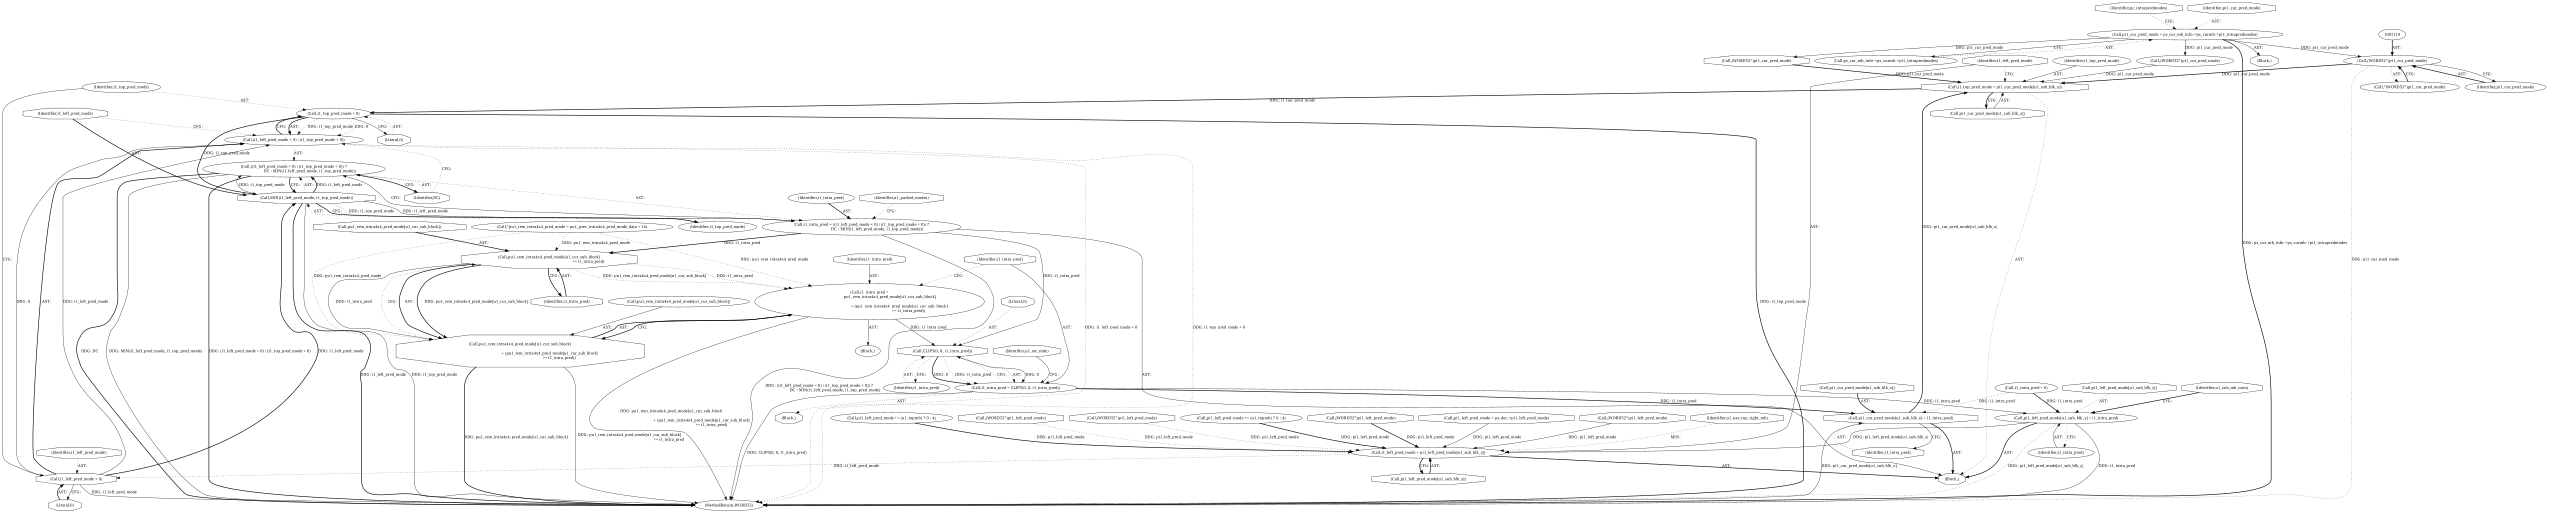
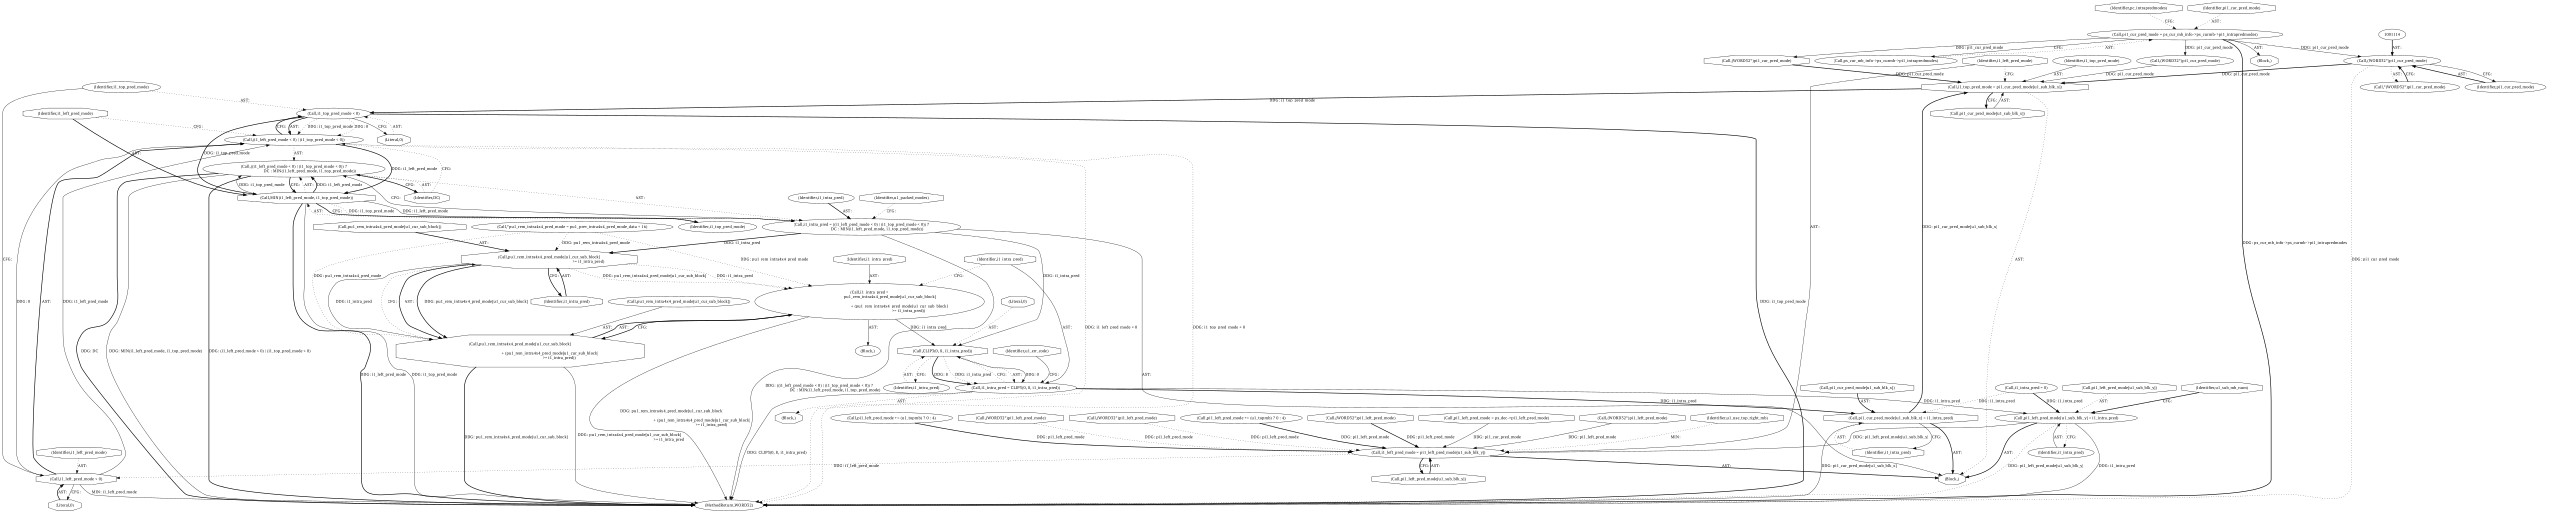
edge "(Call,i1_left_pred_mode < 0)" -> "(Call,MIN(i1_left_pred_mode, i1_top_pred_mode))": now "(Call,(i1_left_pred_mode < 0) | (i1_top_pred_mode < 0))" -> "(Call,MIN(i1_left_pred_mode, i1_top_pred_mode))"
edge "(Call,pi1_left_pred_mode = ps_dec->pi1_left_pred_mode)" -> "(Call,i1_left_pred_mode = pi1_left_pred_mode[u1_sub_blk_y])": label "DDG: pi1_left_pred_mode" -> "DDG: pi1_cur_pred_mode"
edge "(Call,i1_left_pred_mode < 0)" -> "(MethodReturn,WORD32)": label "DDG: i1_left_pred_mode" -> "MIN: i1_left_pred_mode"
